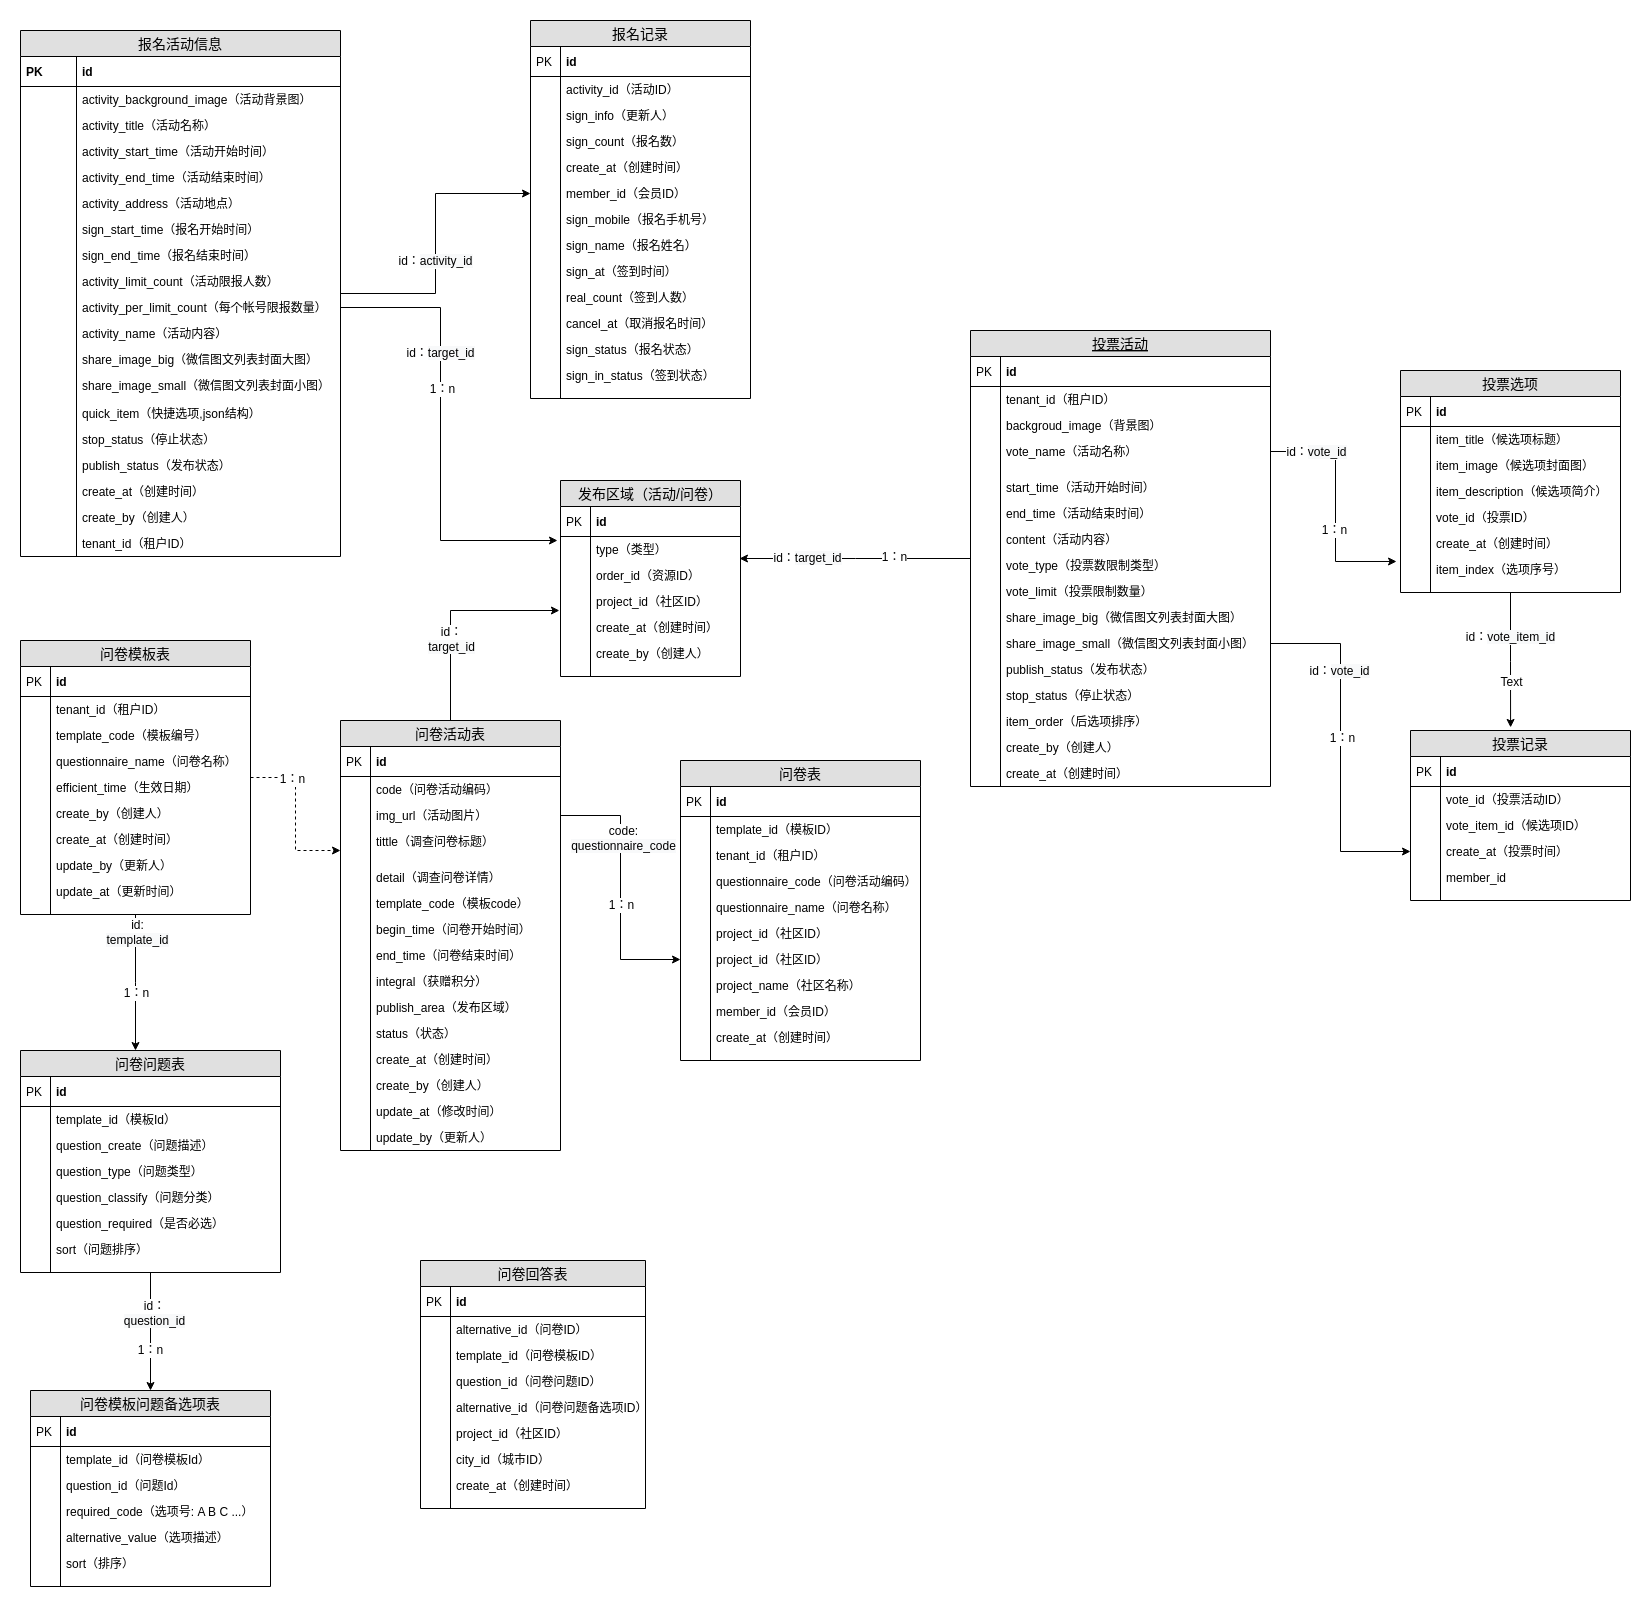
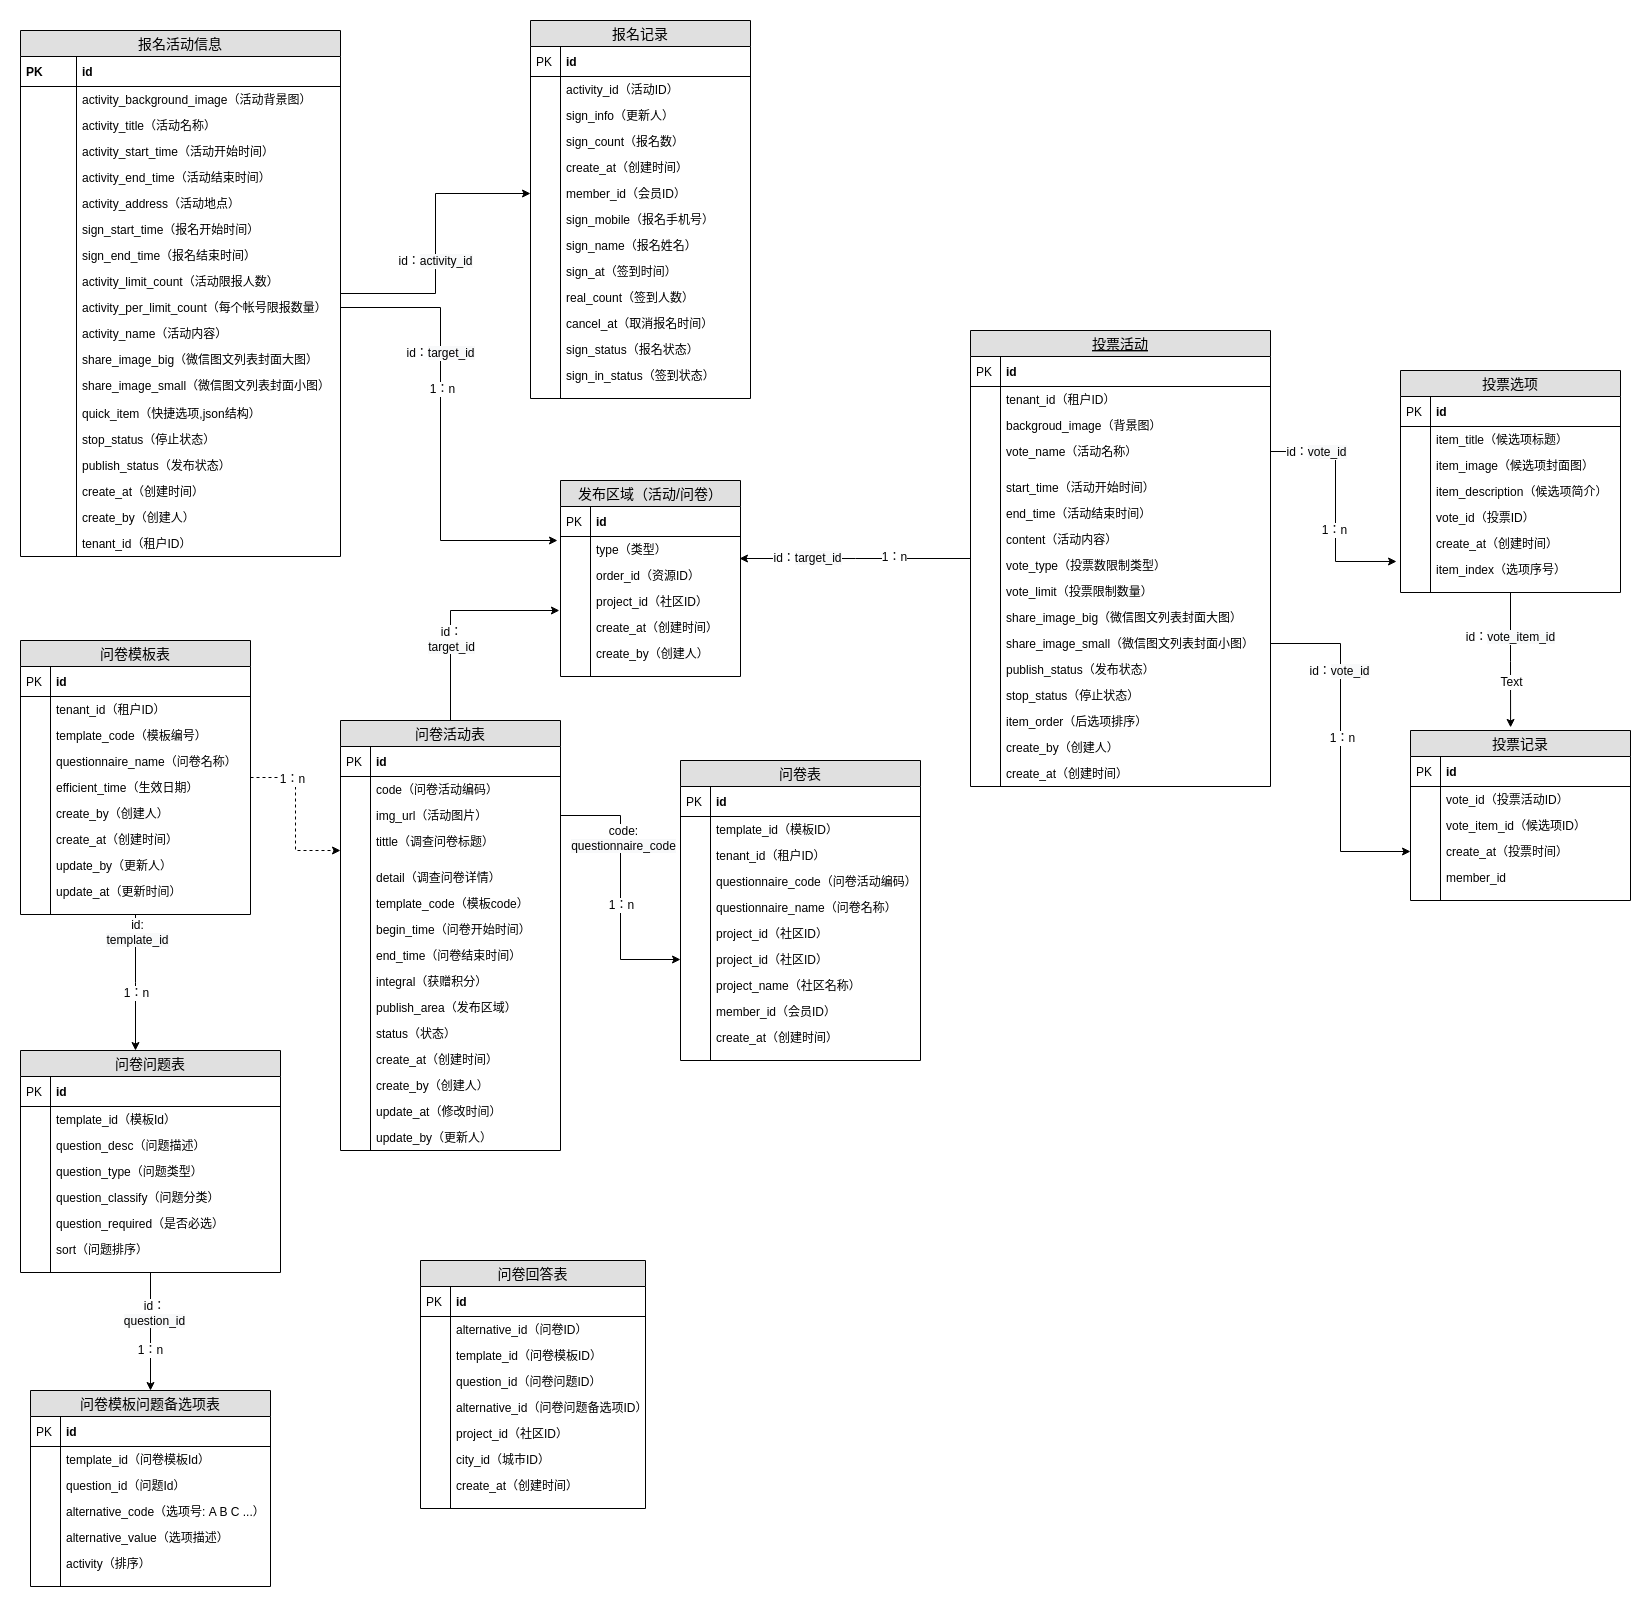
node "question_create（问题描述）": label "question_create（问题描述）" -> "question_desc（问题描述）"
node "required_code（选项号: A B C ...）": label "required_code（选项号: A B C ...）" -> "alternative_code（选项号: A B C ...）"
node "sort（排序）": label "sort（排序）" -> "activity（排序）"
